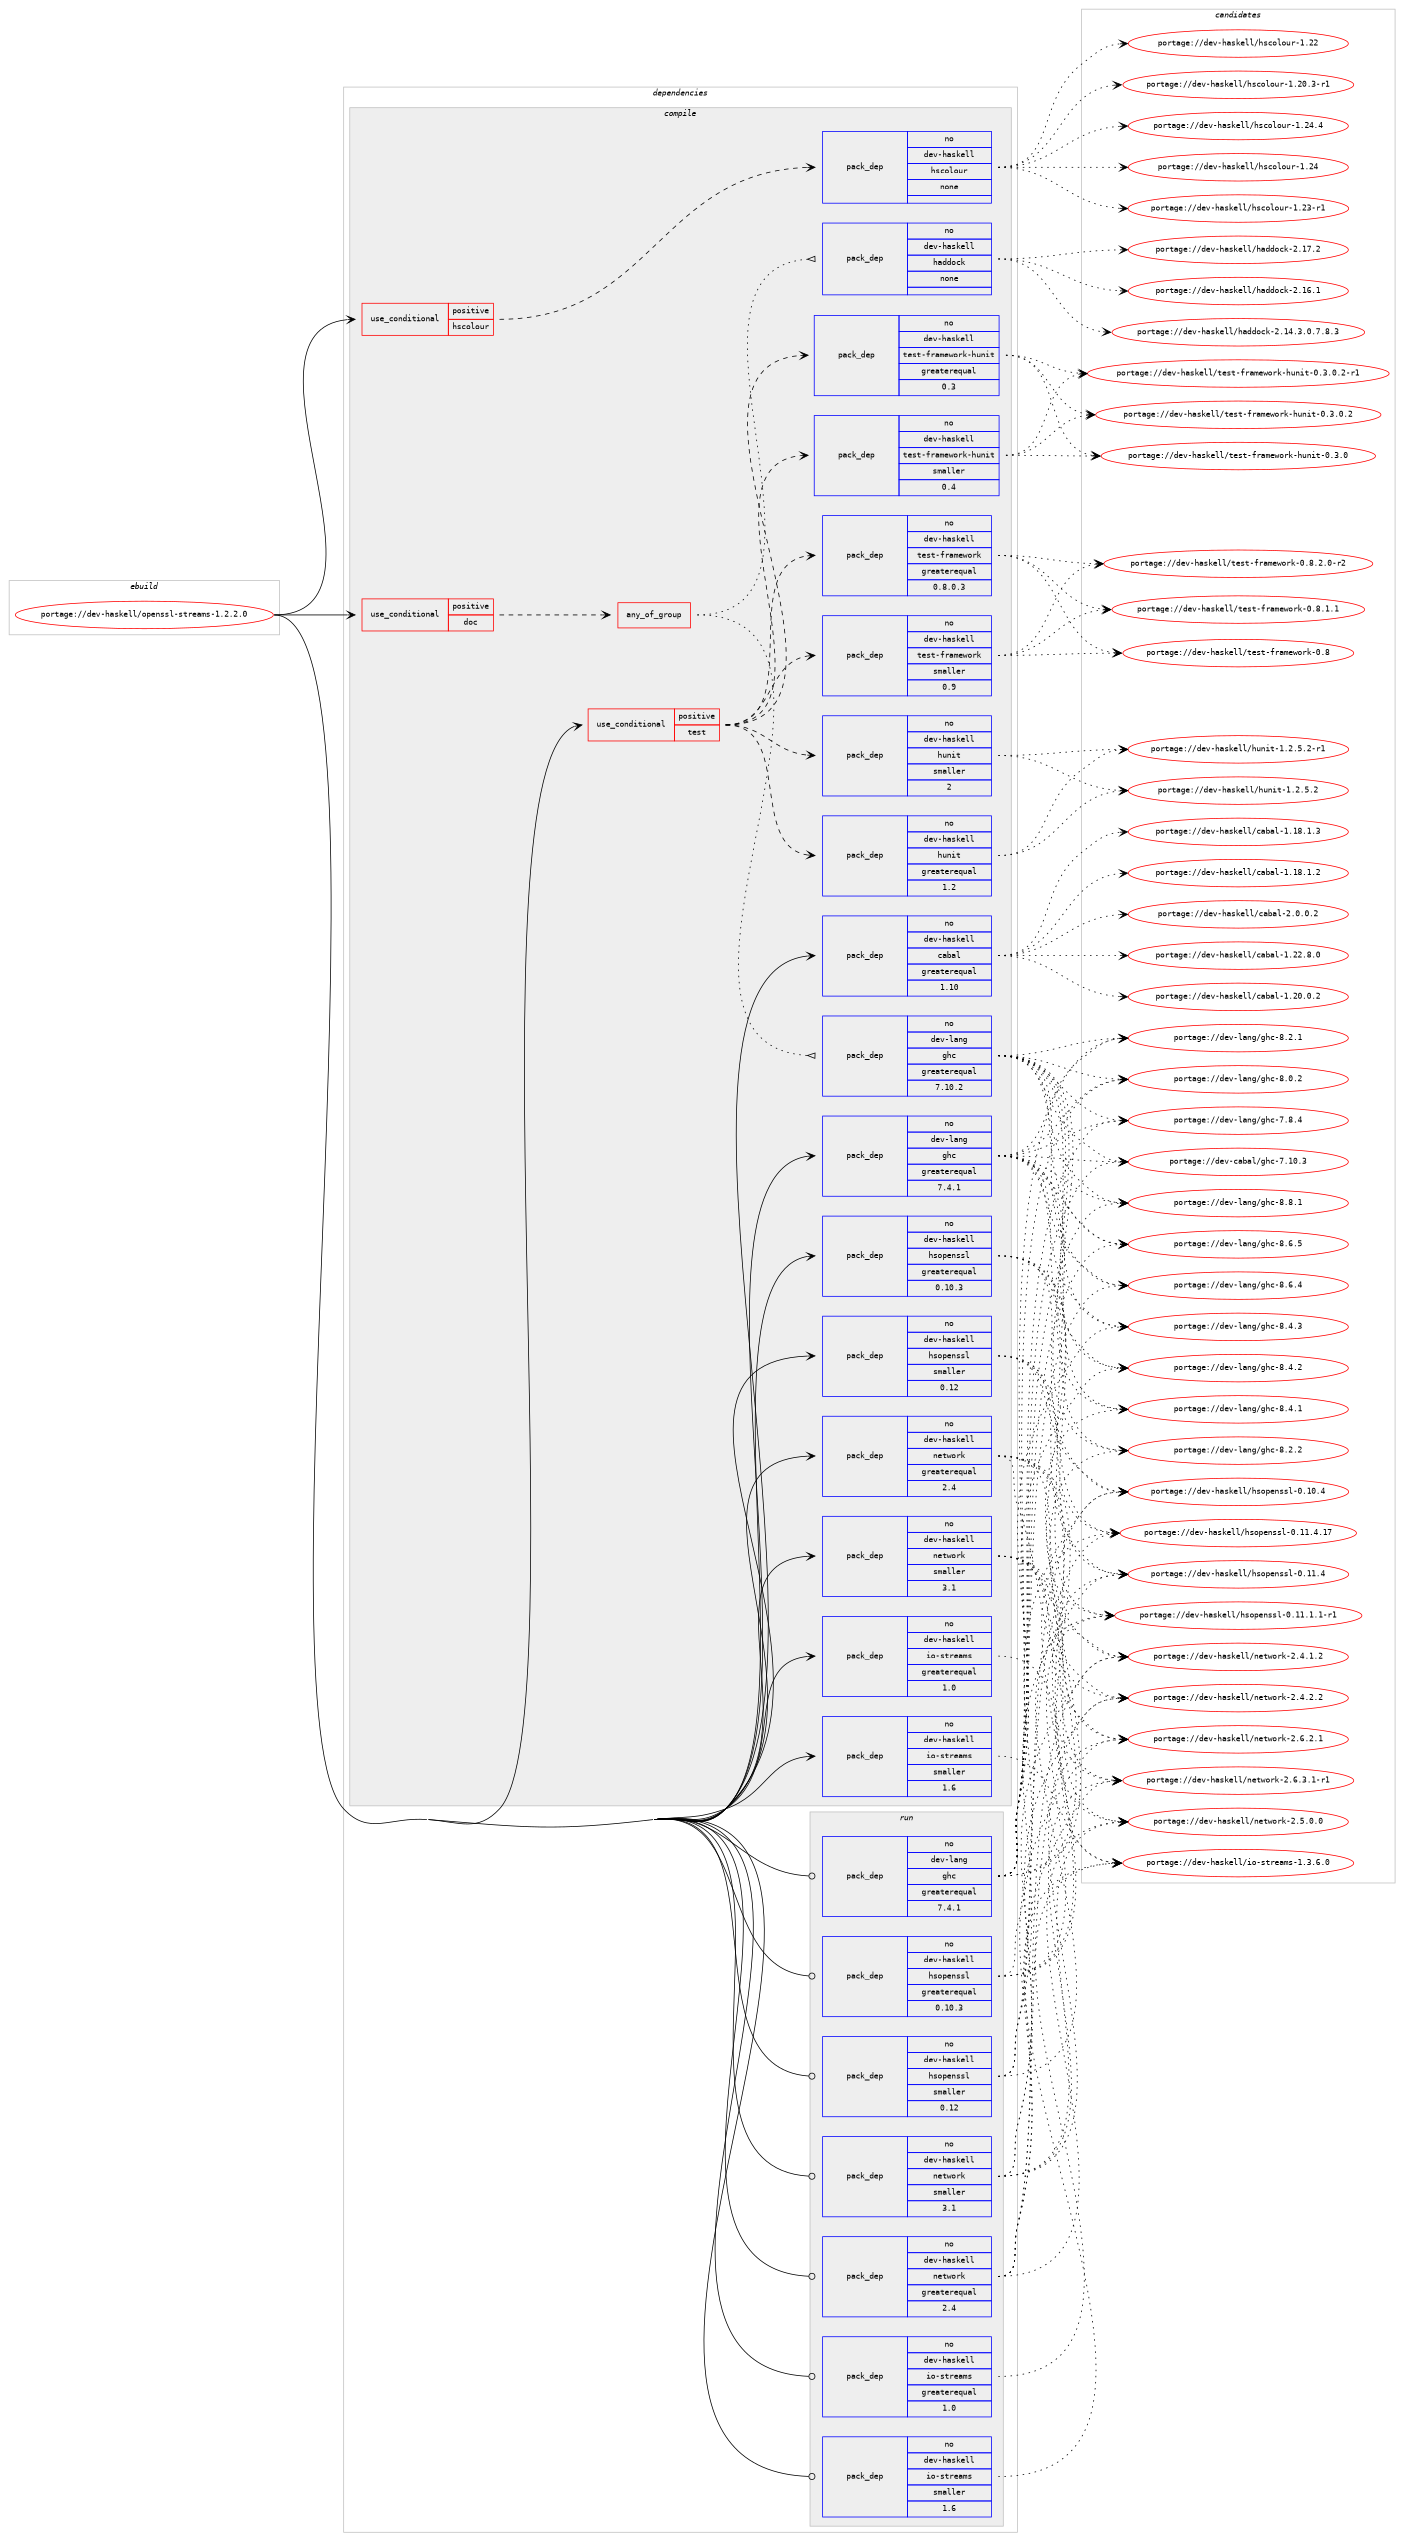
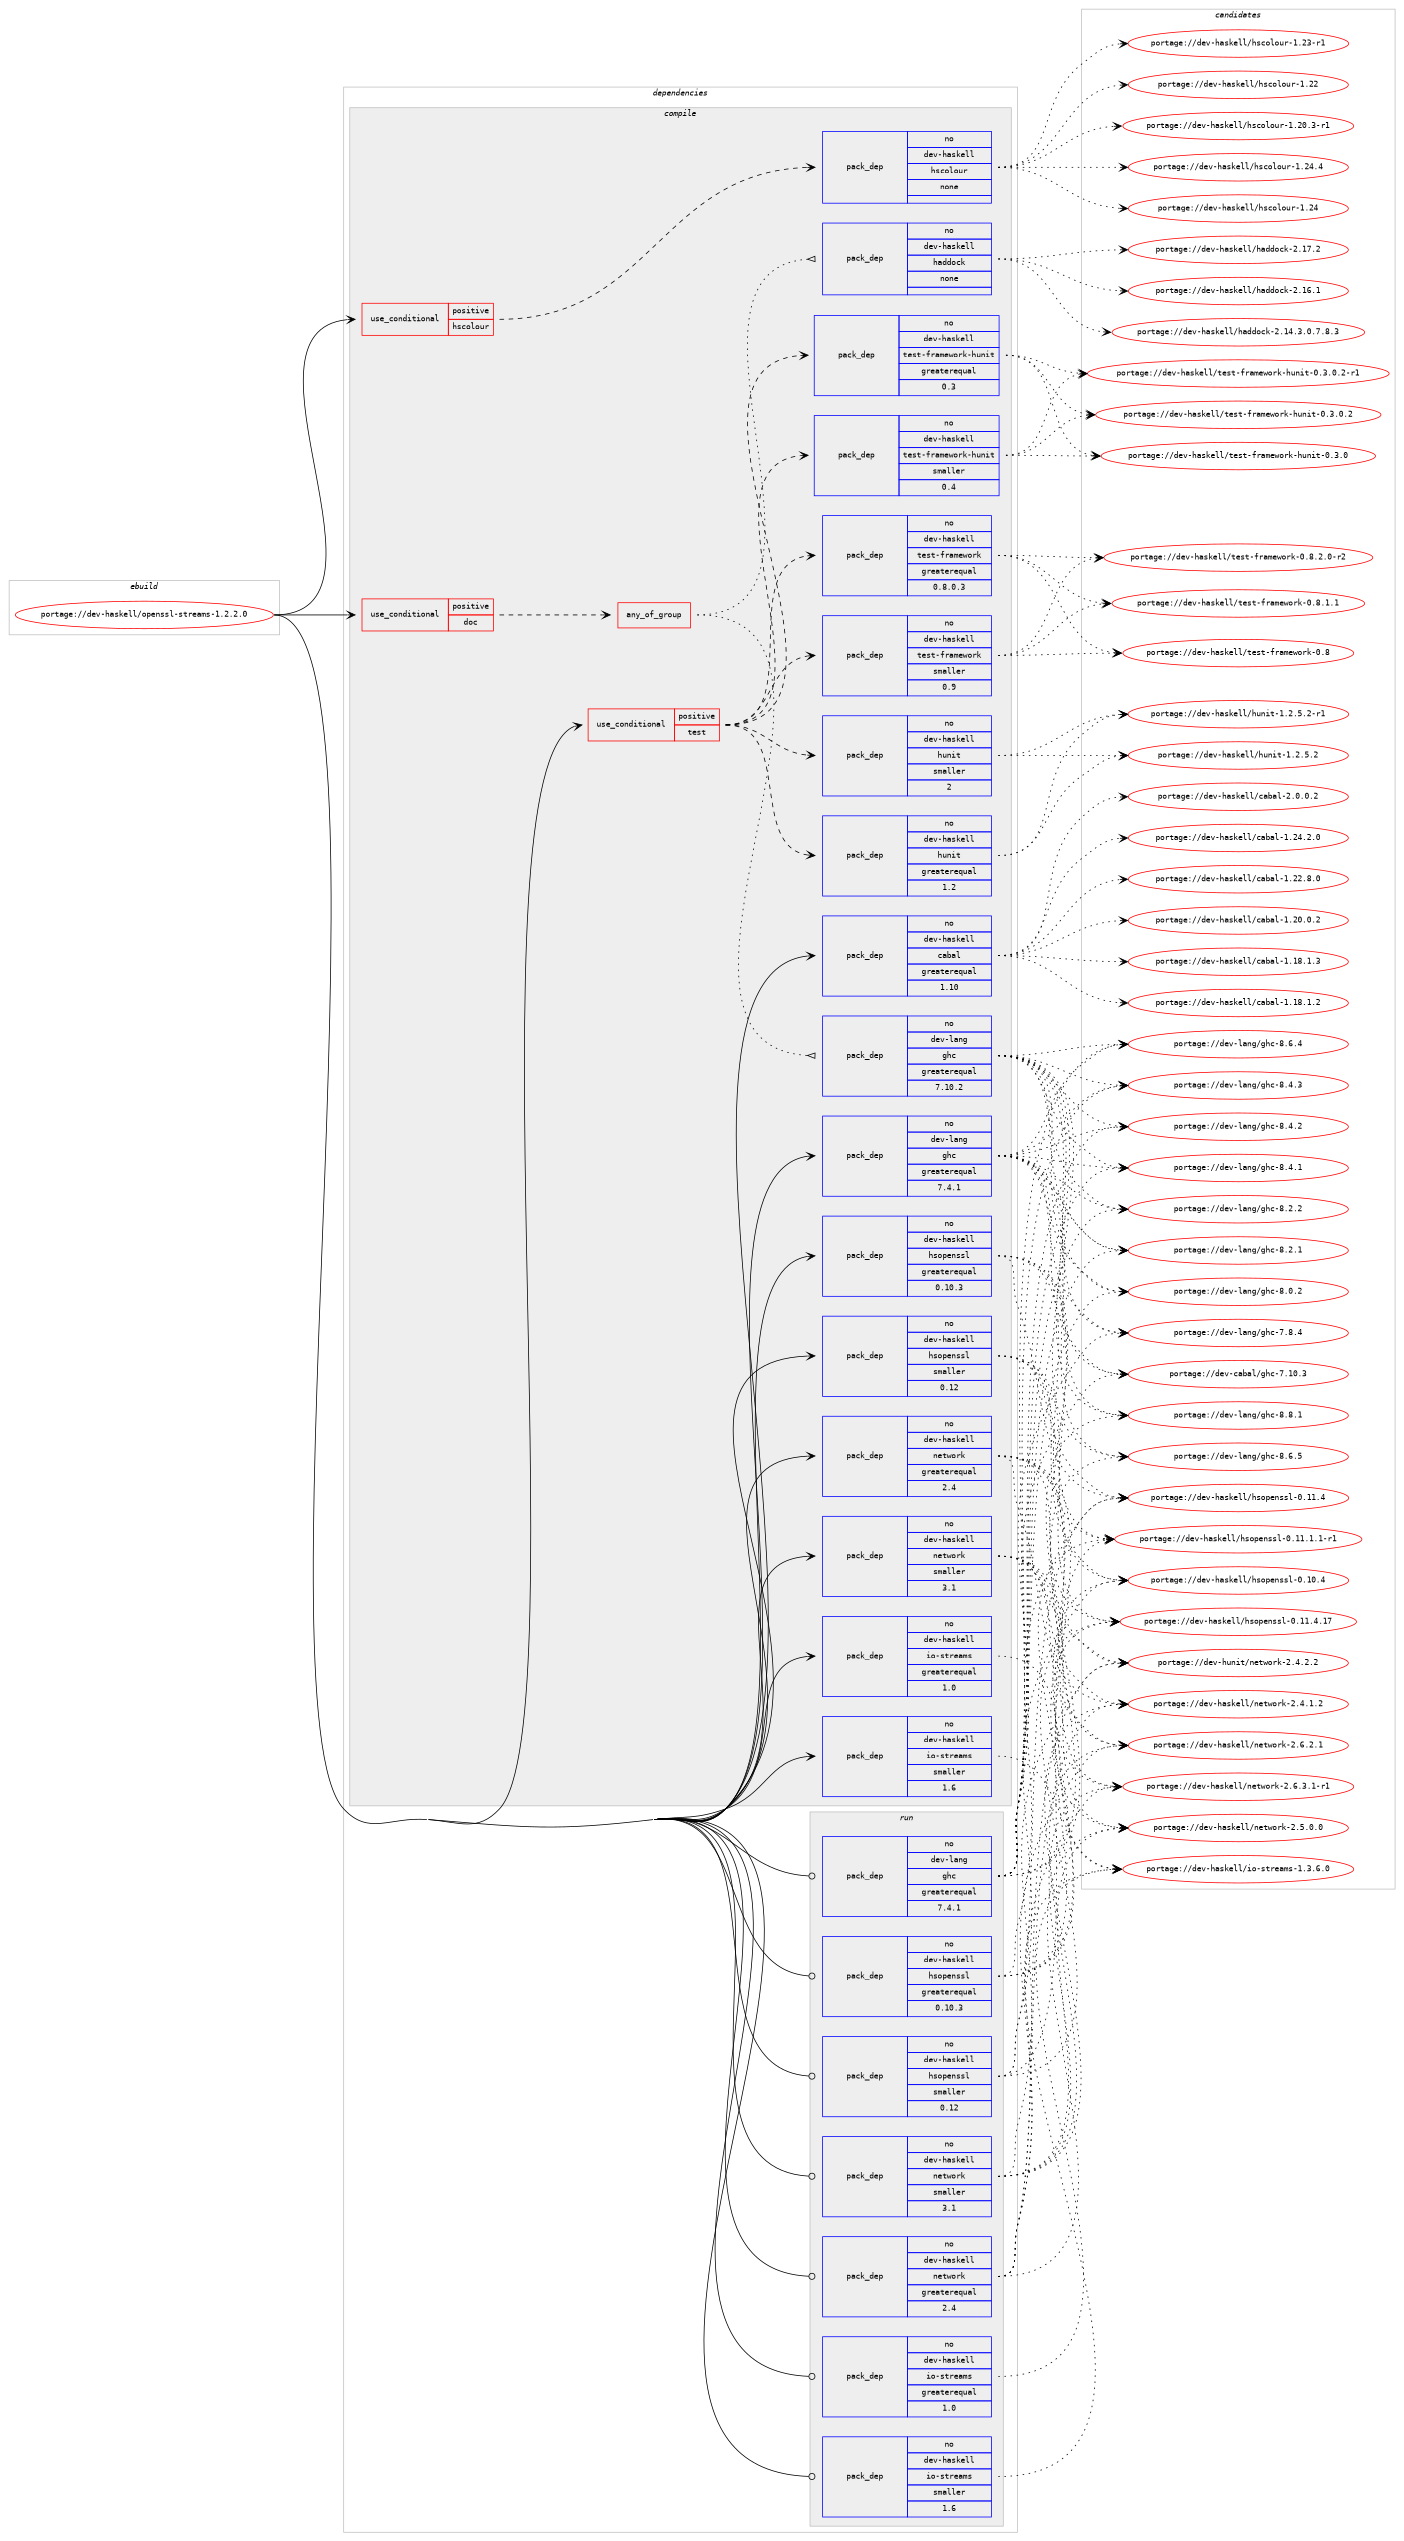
node "portage://dev-haskell/cabal-1.24.2.0": added
node "portage://dev-haskell/network-2.4.2.2": label "portage://dev-haskell/network-2.4.2.2" -> "portage://dev-hunit/network-2.4.2.2"
